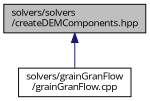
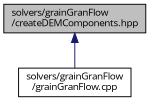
node "solvers/solvers /createDEMComponents.hpp": label "solvers/solvers /createDEMComponents.hpp" -> "solvers/grainGranFlow /createDEMComponents.hpp"
